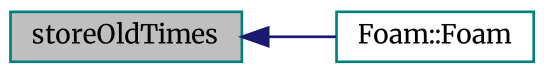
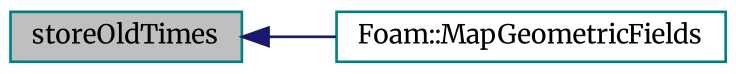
node "Foam::Foam": label "Foam::Foam" -> "Foam::MapGeometricFields"
